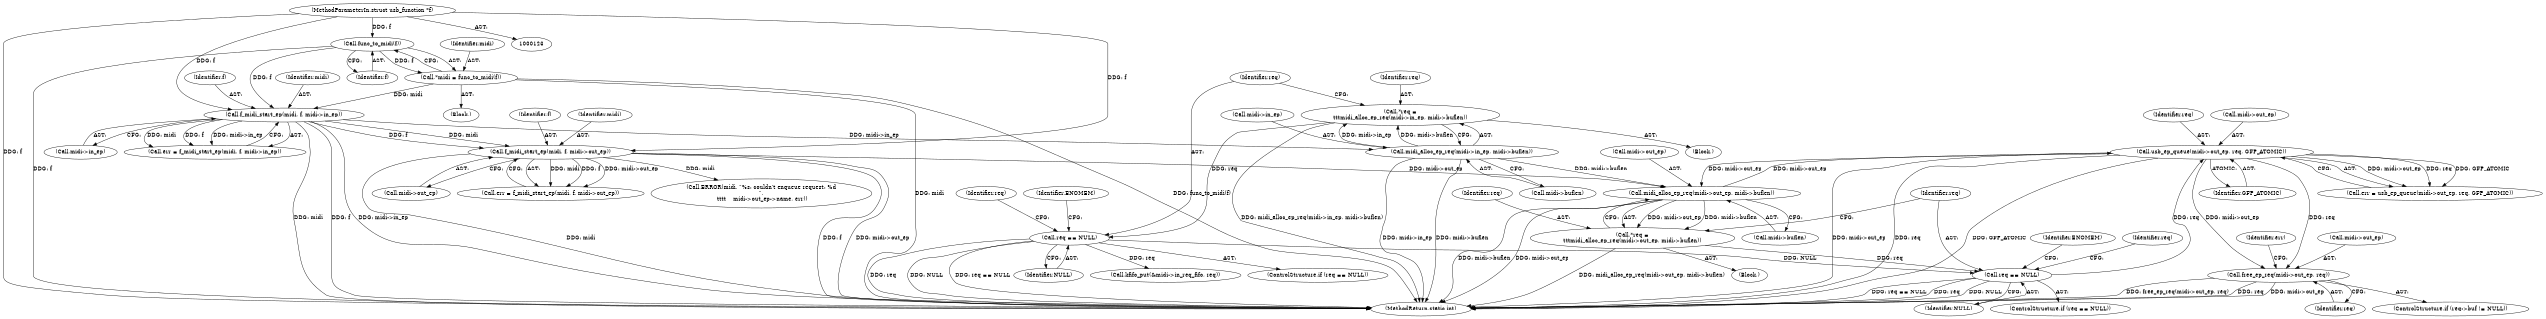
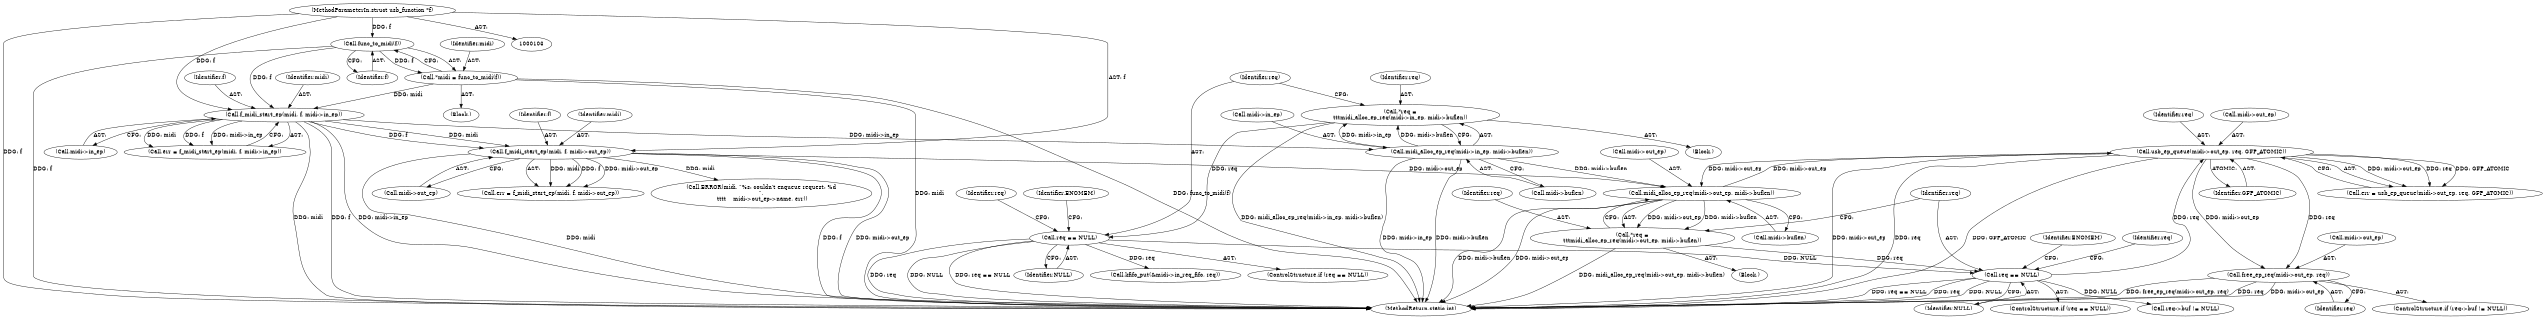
node "1000123": label "1000123" -> "1000103"
edge "(MethodParameterIn,struct usb_function *f)" -> "(Call,f_midi_start_ep(midi, f, midi->out_ep))": label "DDG: f" -> "AST: f"
edge "(Call,err = f_midi_start_ep(midi, f, midi->out_ep))" -> "(Call,f_midi_start_ep(midi, f, midi->out_ep))": removed, label "CFG:"
node "(Identifier,err)": removed
node "(Call,req->buf != NULL)": added
